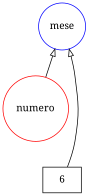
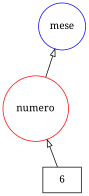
edge "6" -> "mese": now "6" -> "numero"
